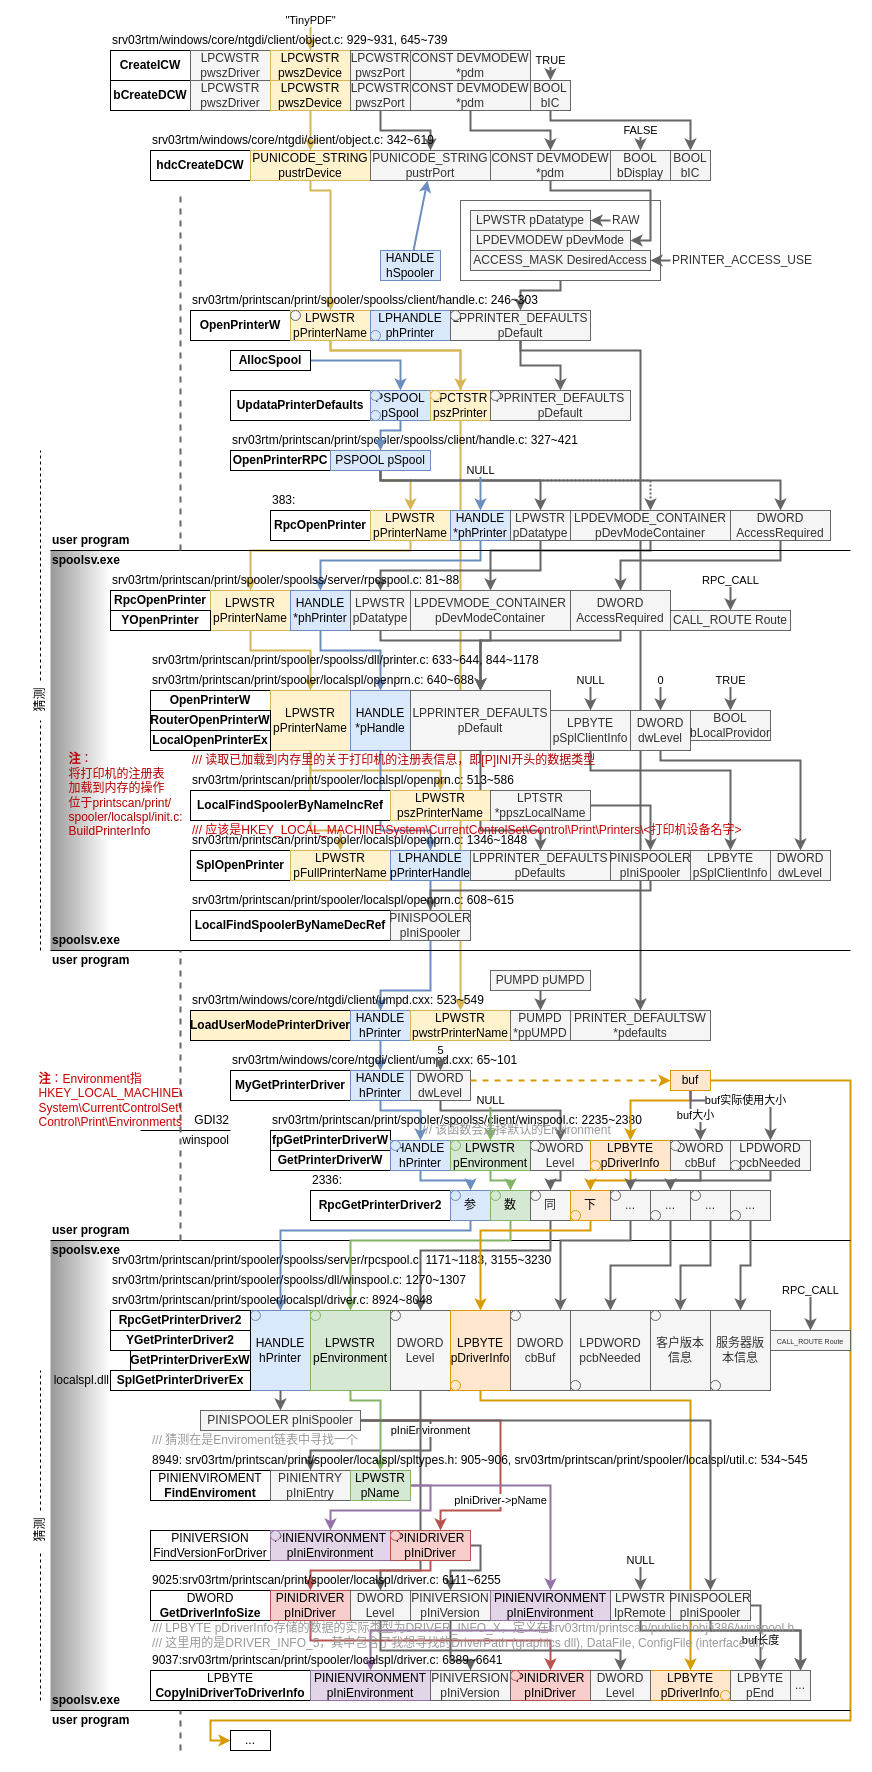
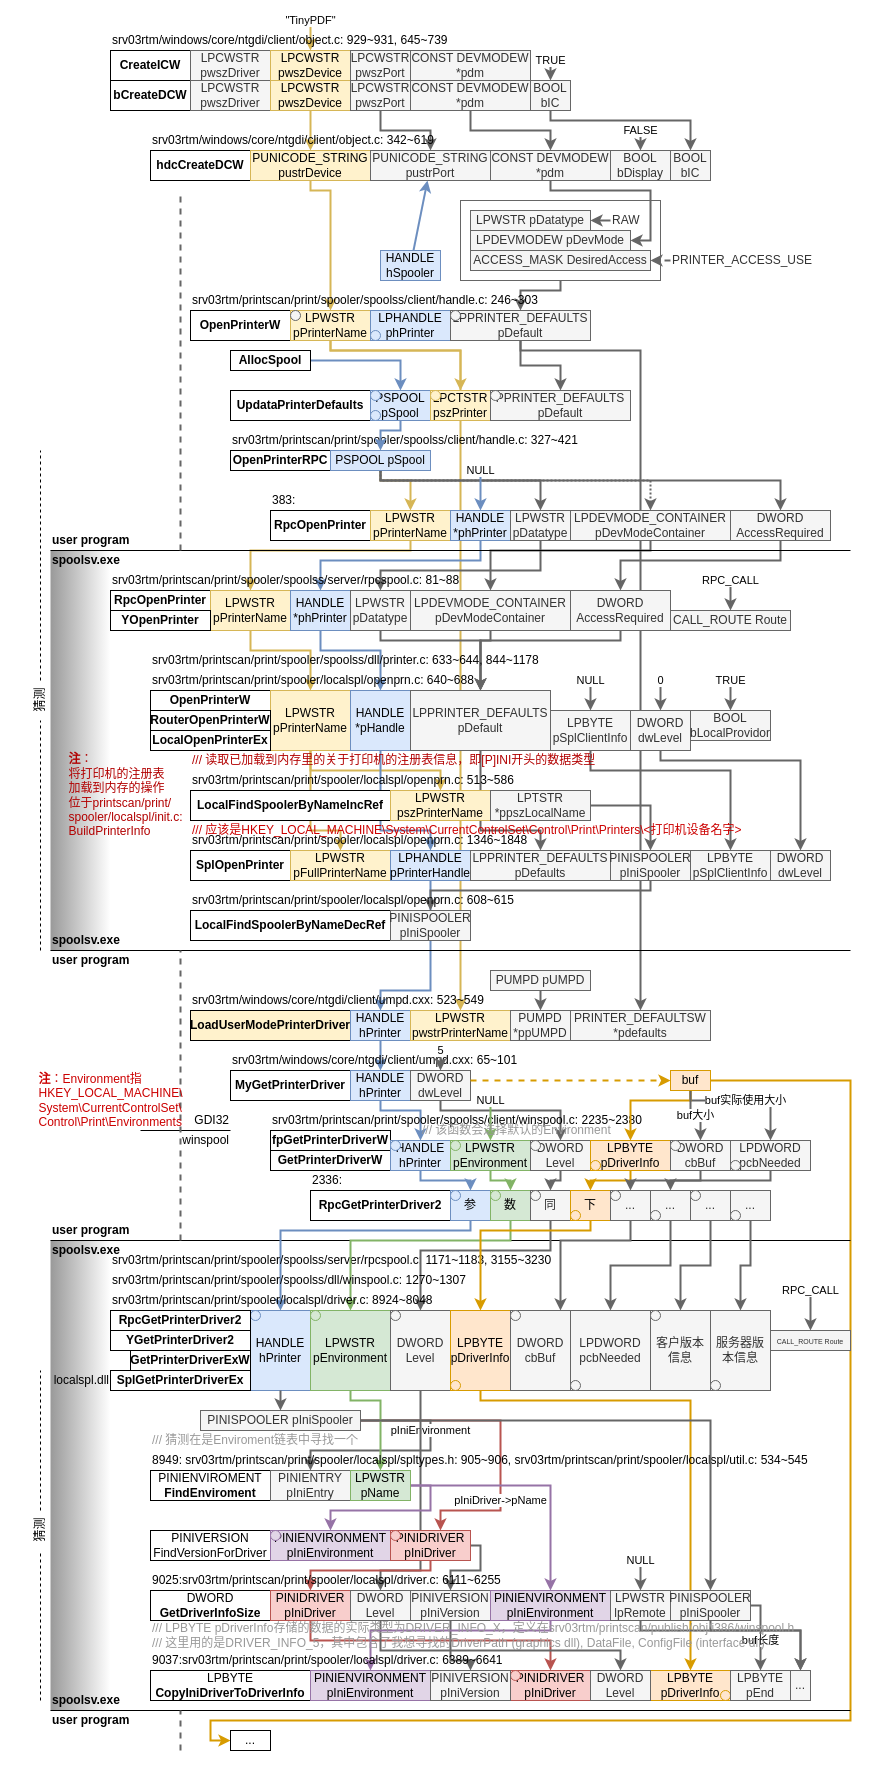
edge "PRINTER_ACCESS_USE" -> "ACCESS_MASK DesiredAccess": style solid -> dashed
